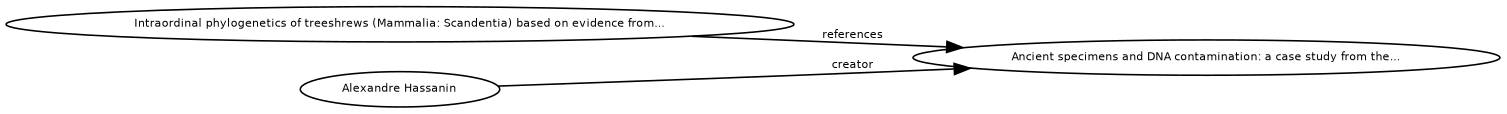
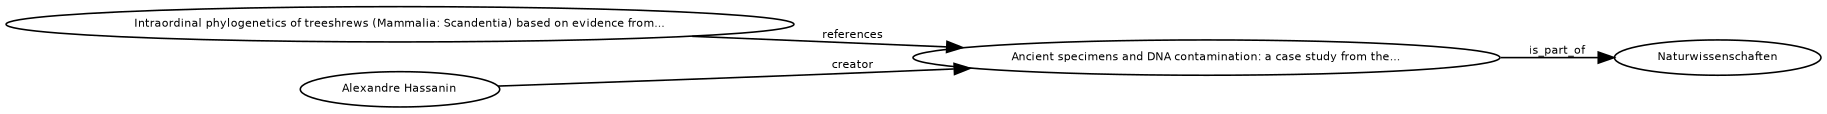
node "Naturwissenschaften": added
